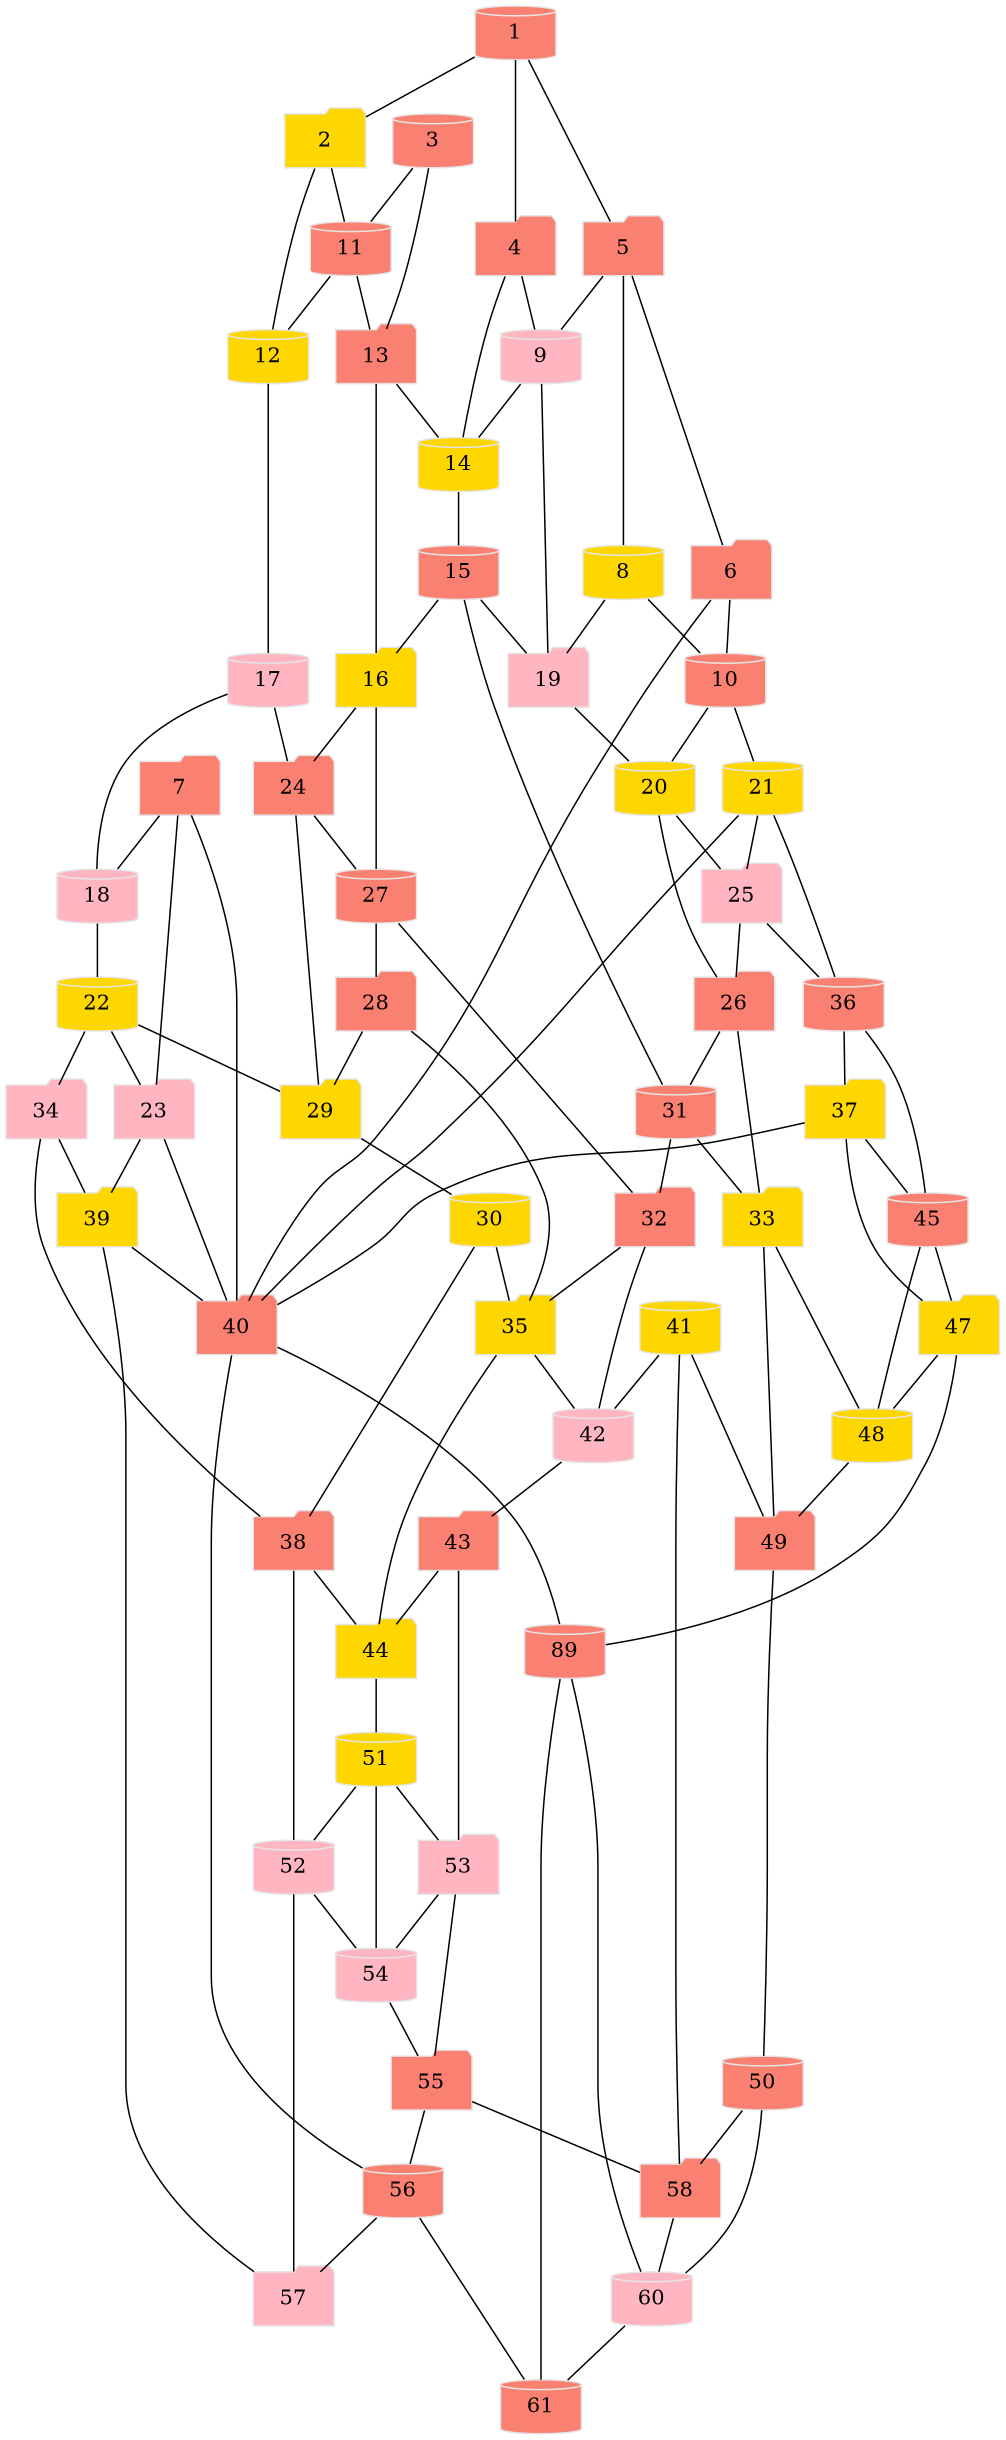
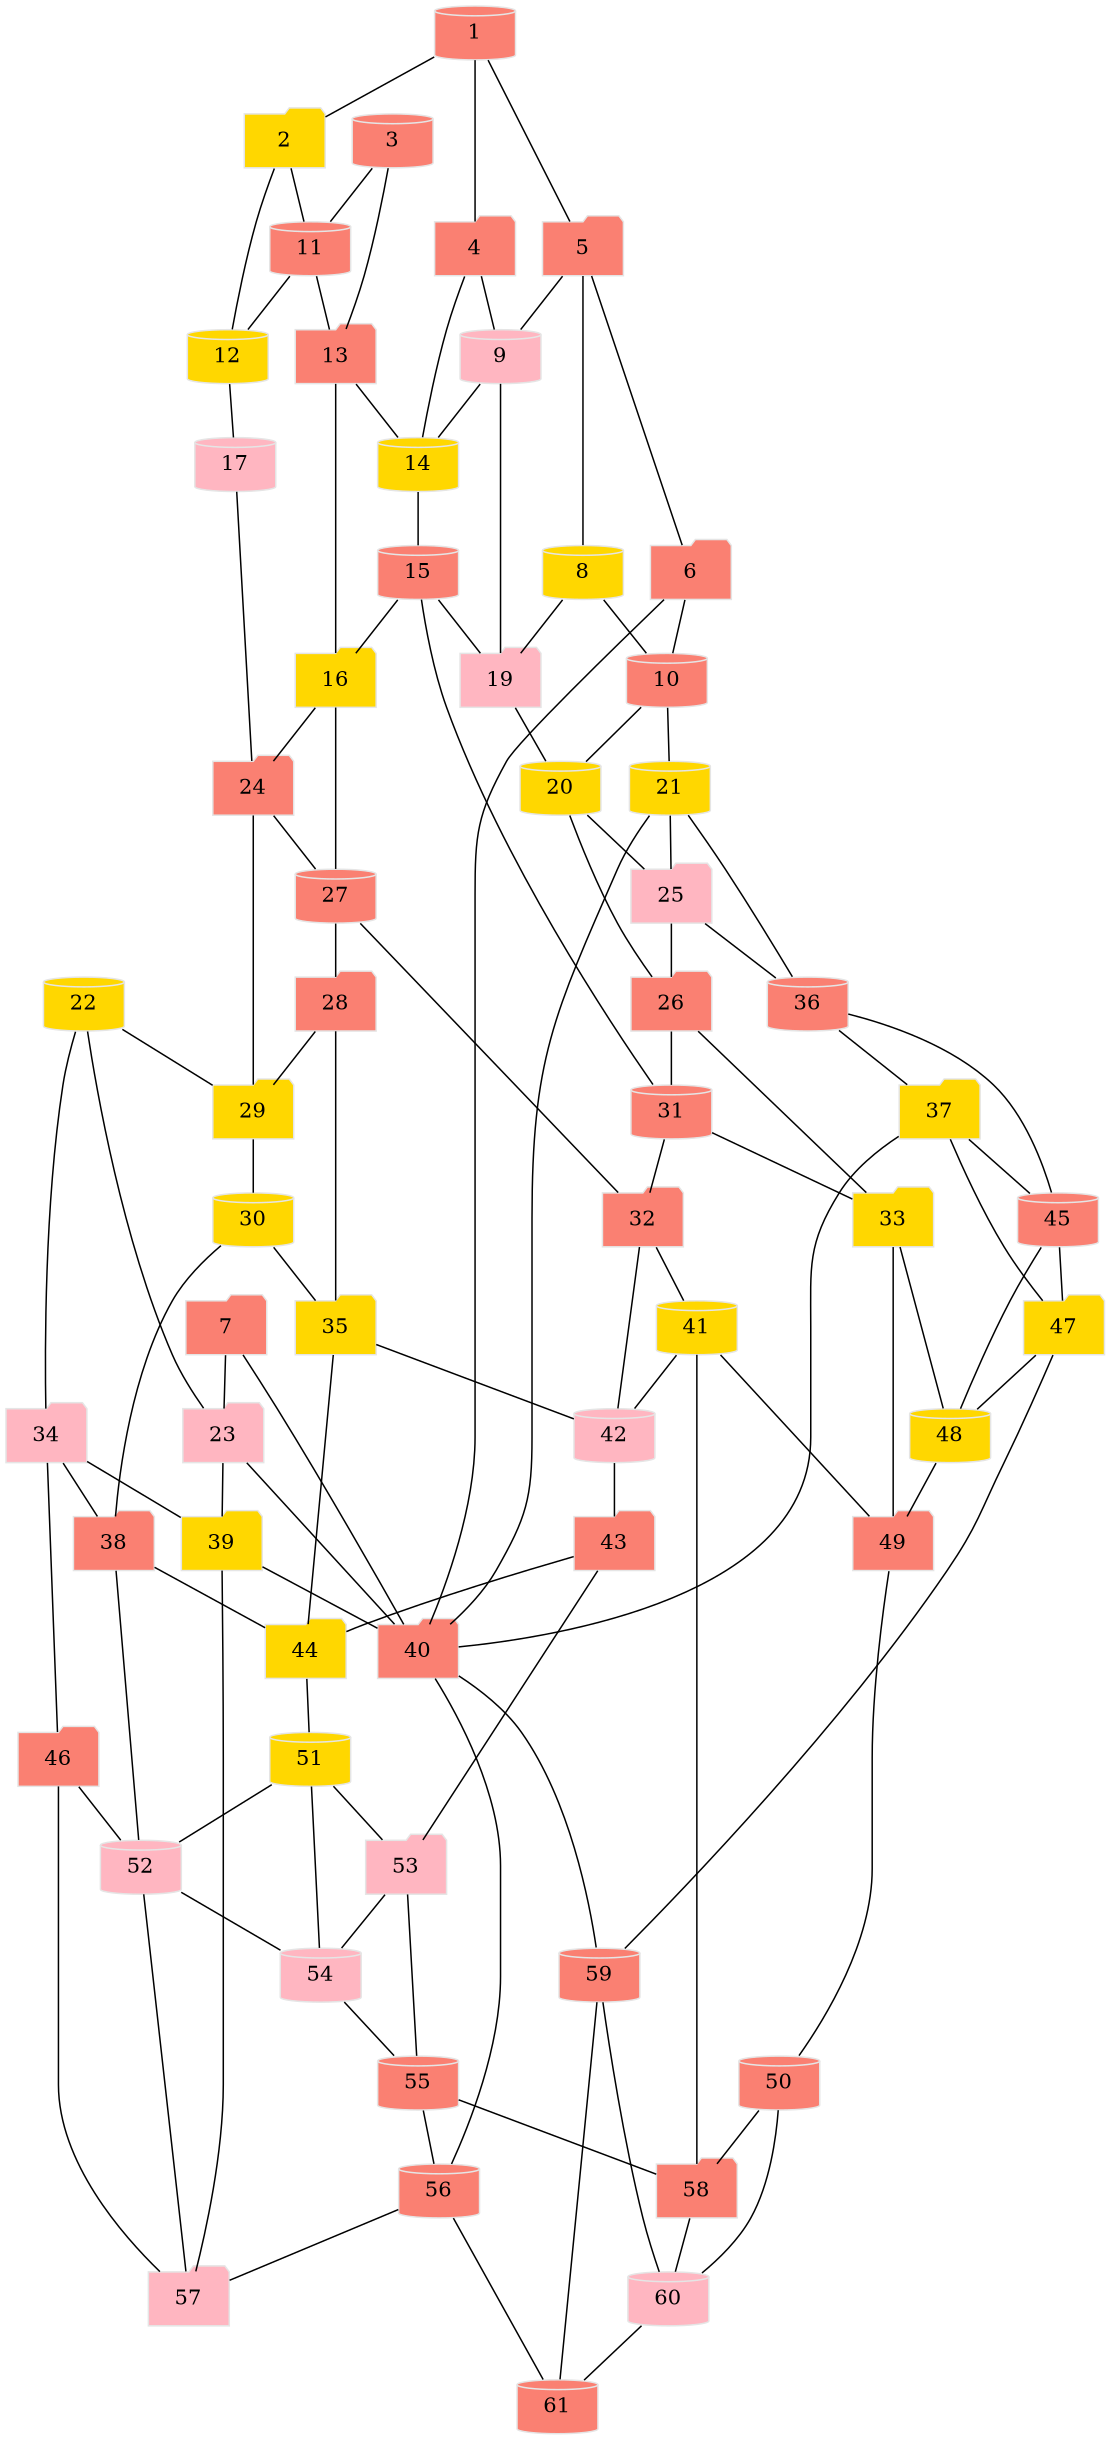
node "18": removed
edge "32" -- "35": now "32" -- "41"
node "89": label "89" -> "59"
node "46": added
node "55": shape folder -> cylinder
